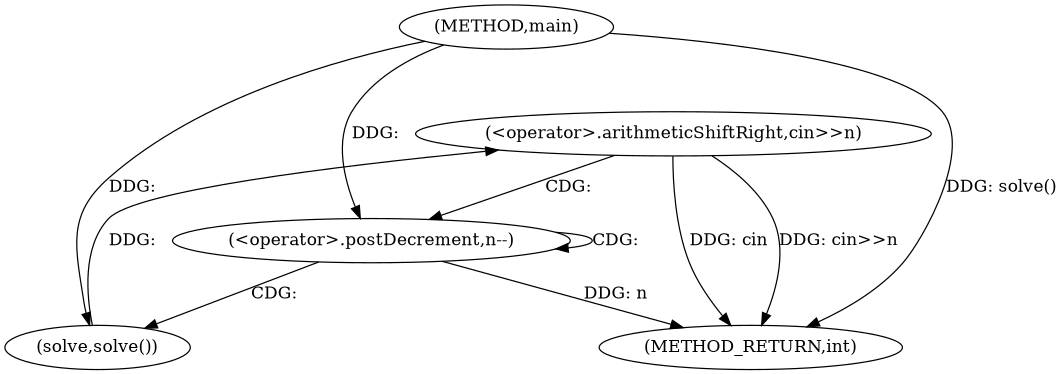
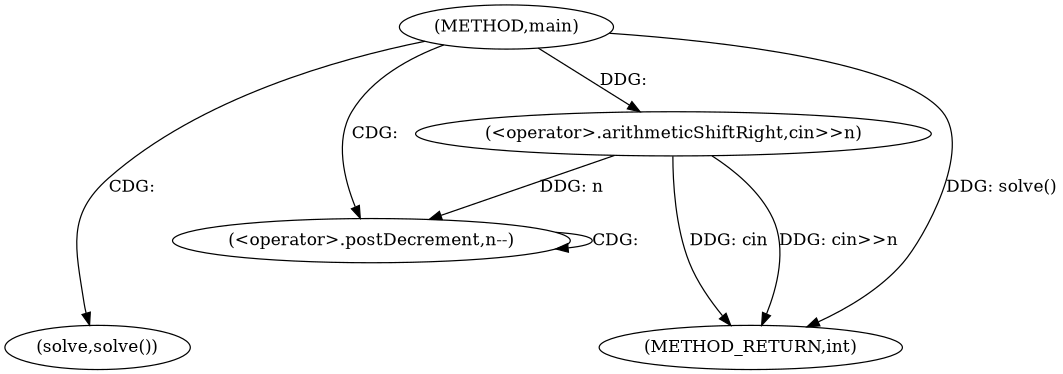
edge "(METHOD,main)" -> "(<operator>.postDecrement,n--)": label "DDG: " -> "CDG: "
edge "(solve,solve())" -> "(<operator>.arithmeticShiftRight,cin>>n)": now "(METHOD,main)" -> "(<operator>.arithmeticShiftRight,cin>>n)"
edge "(METHOD,main)" -> "(solve,solve())": label "DDG: " -> "CDG: "
edge "(<operator>.arithmeticShiftRight,cin>>n)" -> "(<operator>.postDecrement,n--)": label "CDG: " -> "DDG: n"
edge "(<operator>.postDecrement,n--)" -> "(solve,solve())": removed, label "CDG:"
edge "(<operator>.postDecrement,n--)" -> "(METHOD_RETURN,int)": removed, label "DDG: n"
